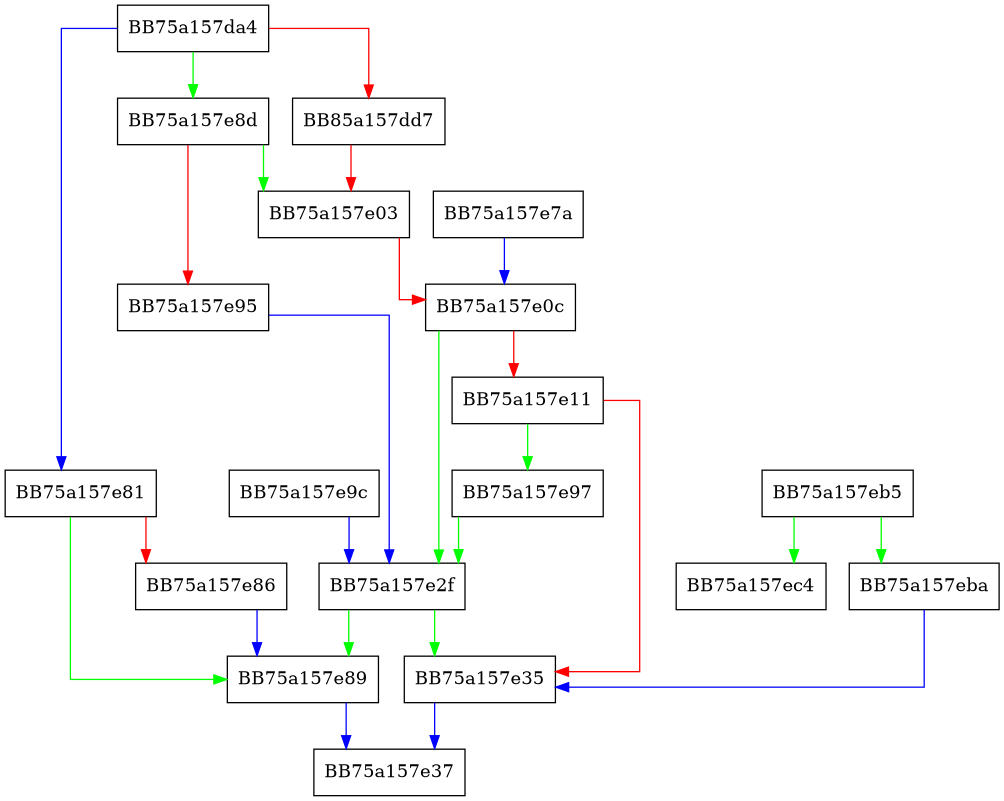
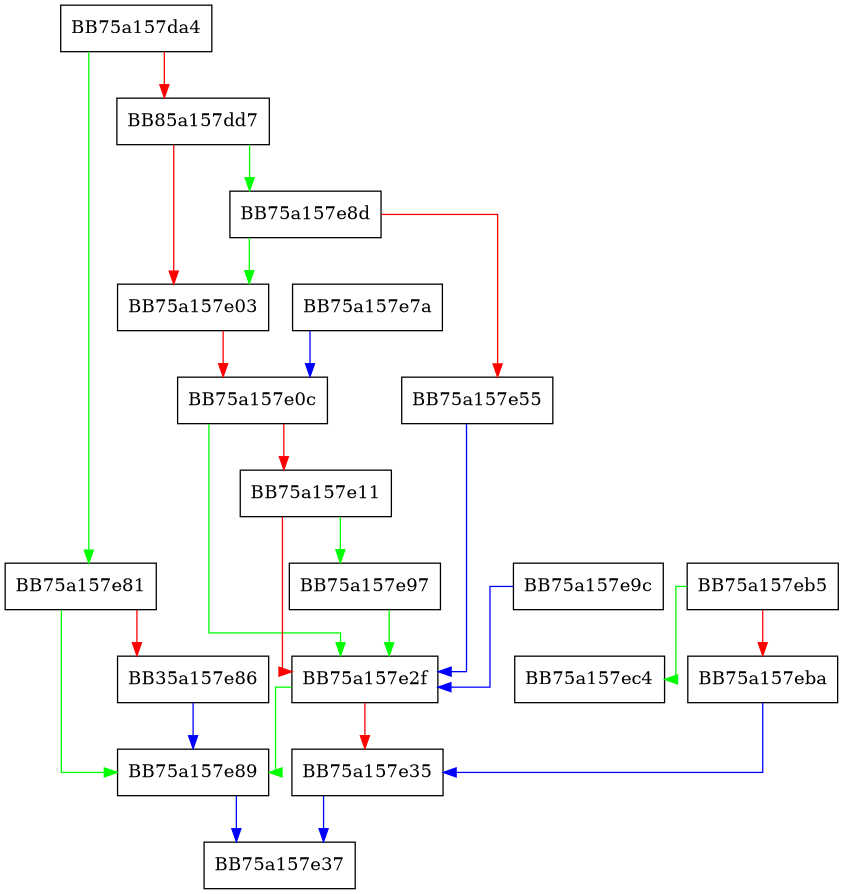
edge "BB75a157da4" -> "BB75a157e8d": now "BB85a157dd7" -> "BB75a157e8d"
edge "BB75a157da4" -> "BB75a157e81": color blue -> green
node "BB75a157e95": label "BB75a157e95" -> "BB75a157e55"
edge "BB75a157eb5" -> "BB75a157eba": color green -> red
edge "BB75a157e11" -> "BB75a157e35": now "BB75a157e11" -> "BB75a157e2f"
node "BB75a157e86": label "BB75a157e86" -> "BB35a157e86"
edge "BB75a157e2f" -> "BB75a157e35": color green -> red
